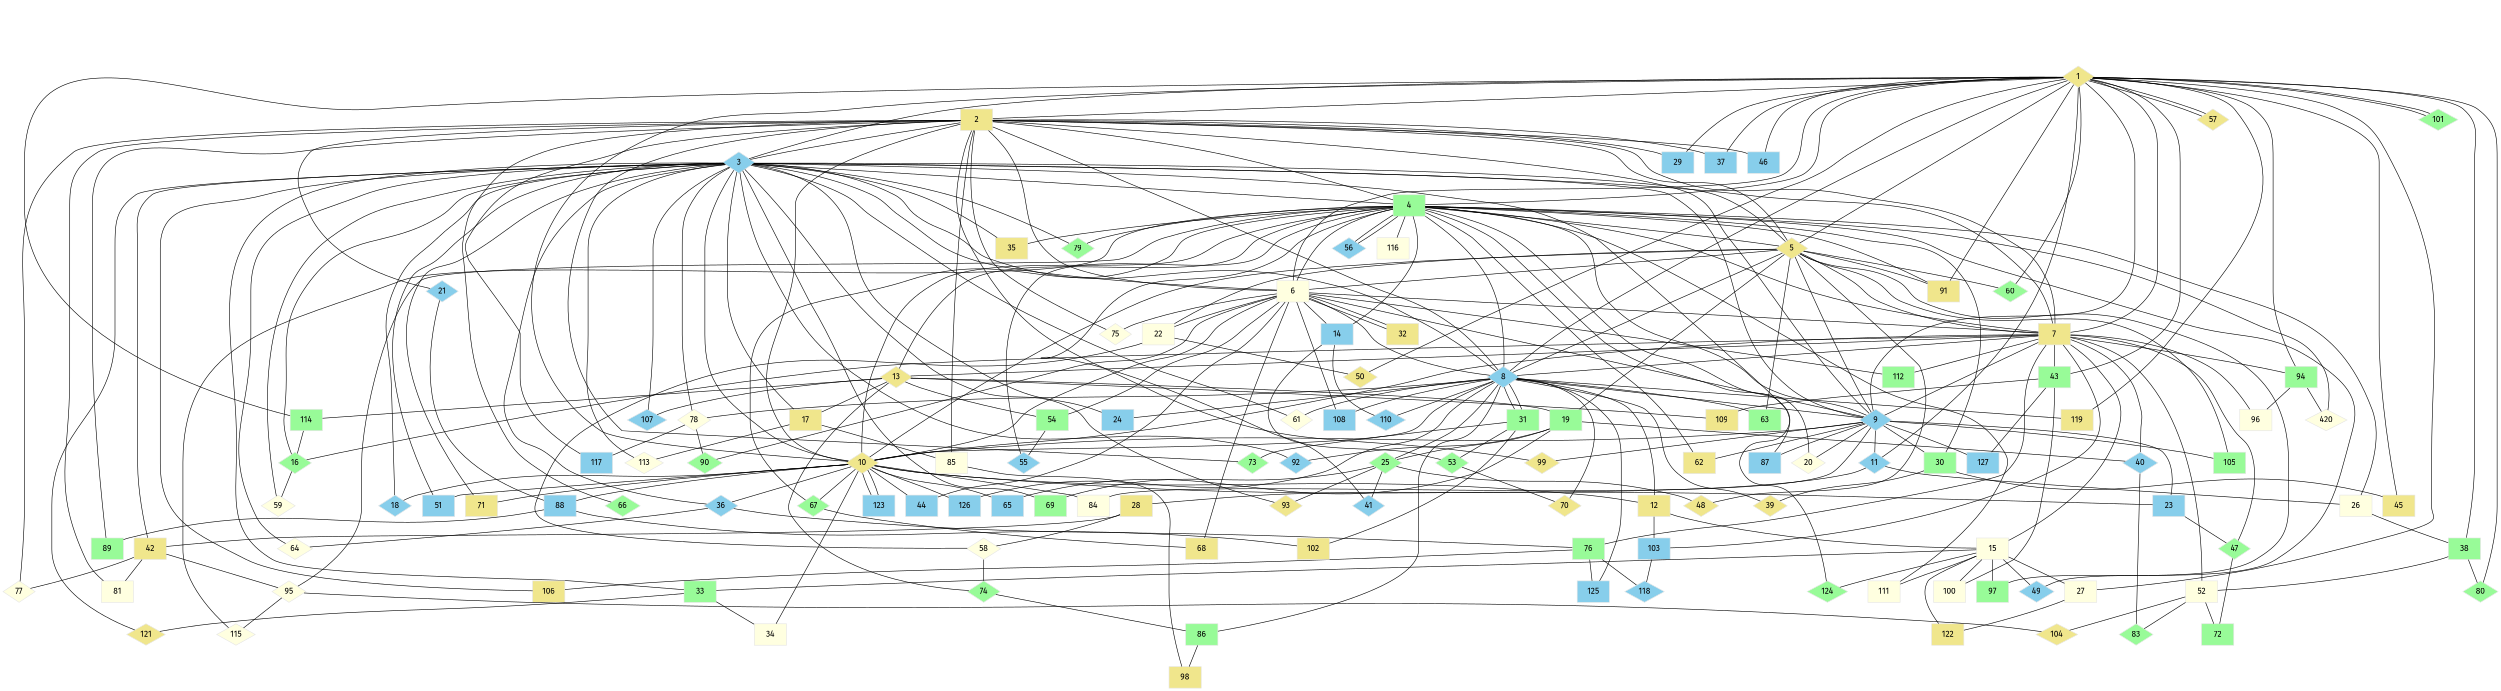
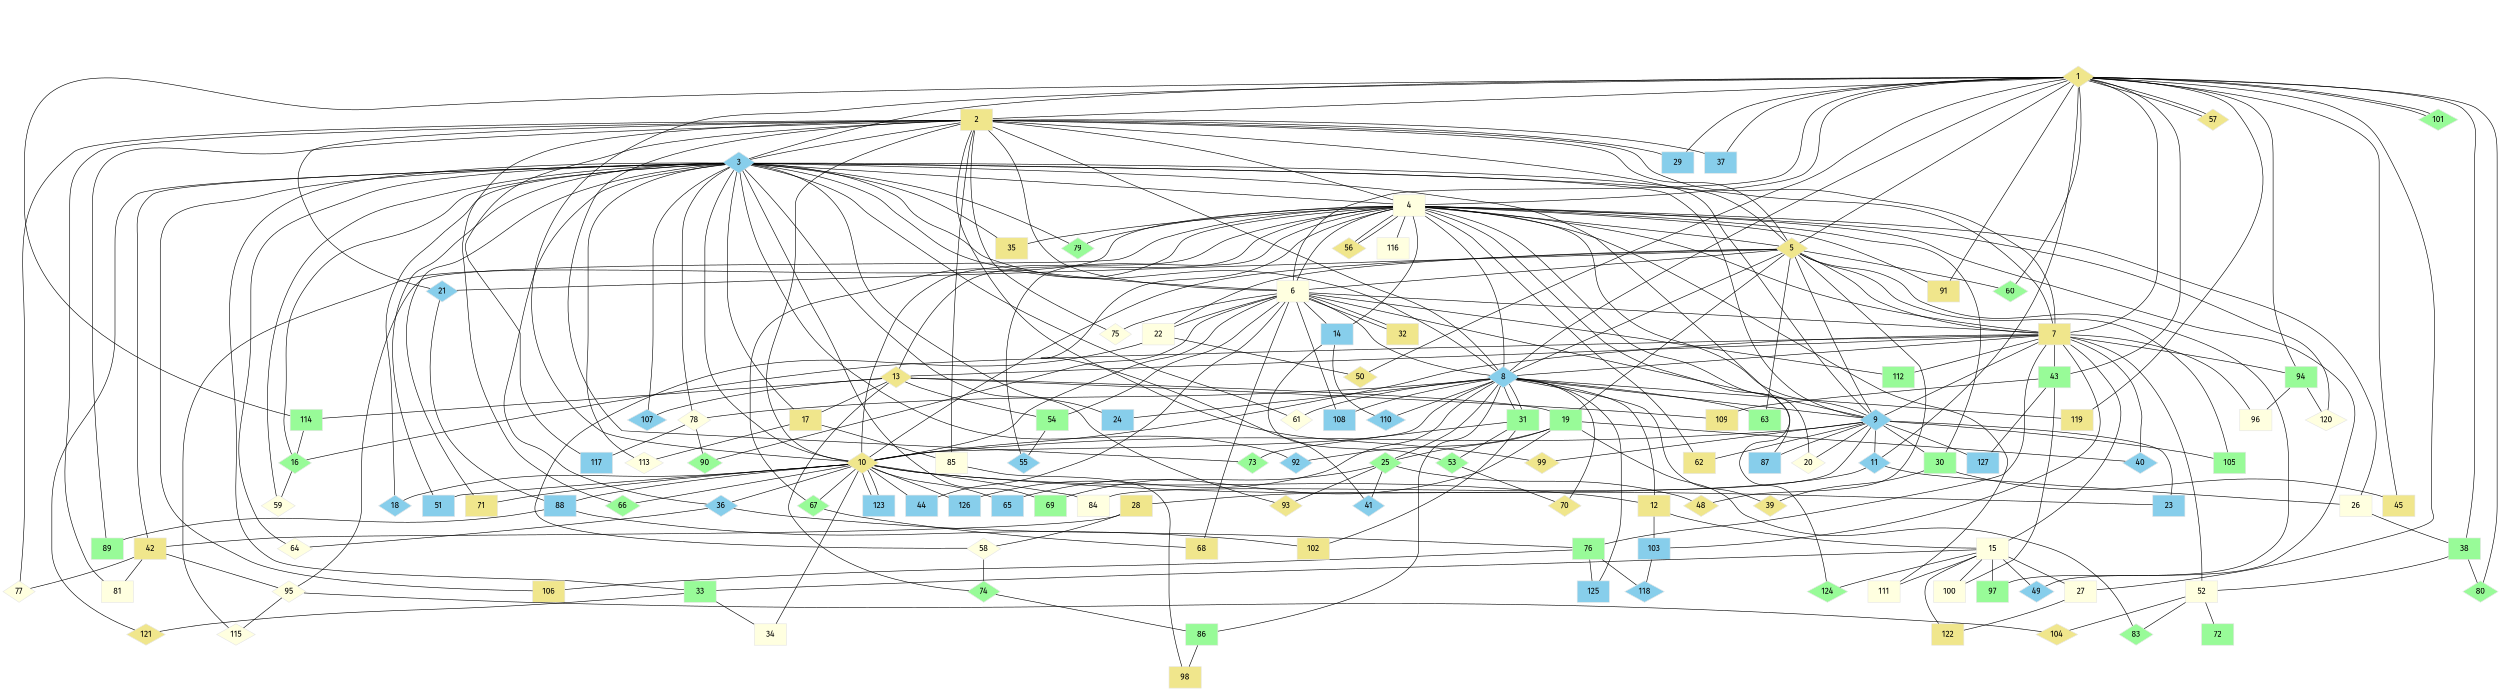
node "46": removed
node "4": fillcolor palegreen -> lightyellow
node "56": fillcolor skyblue -> khaki
edge "5" -- "91": now "5" -- "21"
edge "1" -- "9": removed
node "420": label "420" -> "120"
edge "10" -- "66": added
edge "40" -- "83": now "19" -- "83"
node "47": removed
